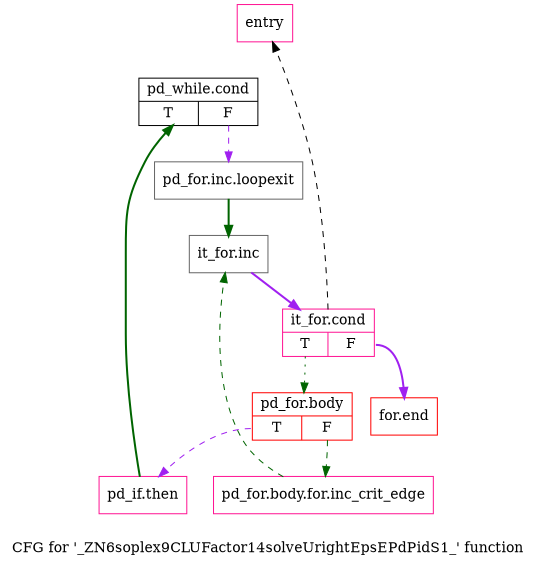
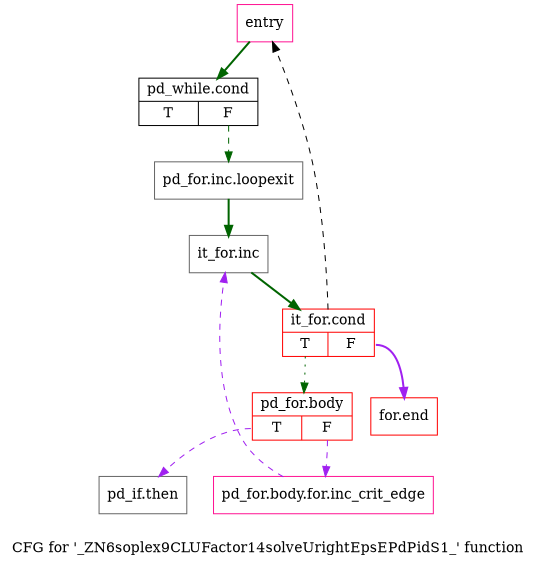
edge "pd_while.cond" -> "pd_for.inc.loopexit": color purple -> darkgreen
edge "it_for.inc" -> "it_for.cond": color purple -> darkgreen
edge "pd_if.then" -> "pd_while.cond": now "entry" -> "pd_while.cond"
node "it_for.cond": color deeppink -> red
edge "pd_for.body.for.inc_crit_edge" -> "it_for.inc": color darkgreen -> purple
edge "pd_for.body" -> "pd_for.body.for.inc_crit_edge": color darkgreen -> purple
node "pd_if.then": color deeppink -> gray40
